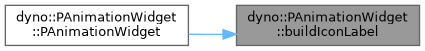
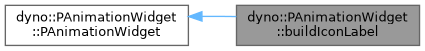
edge "dyno::PAnimationWidget ::PAnimationWidget" -> "dyno::PAnimationWidget ::buildIconLabel": reversed
